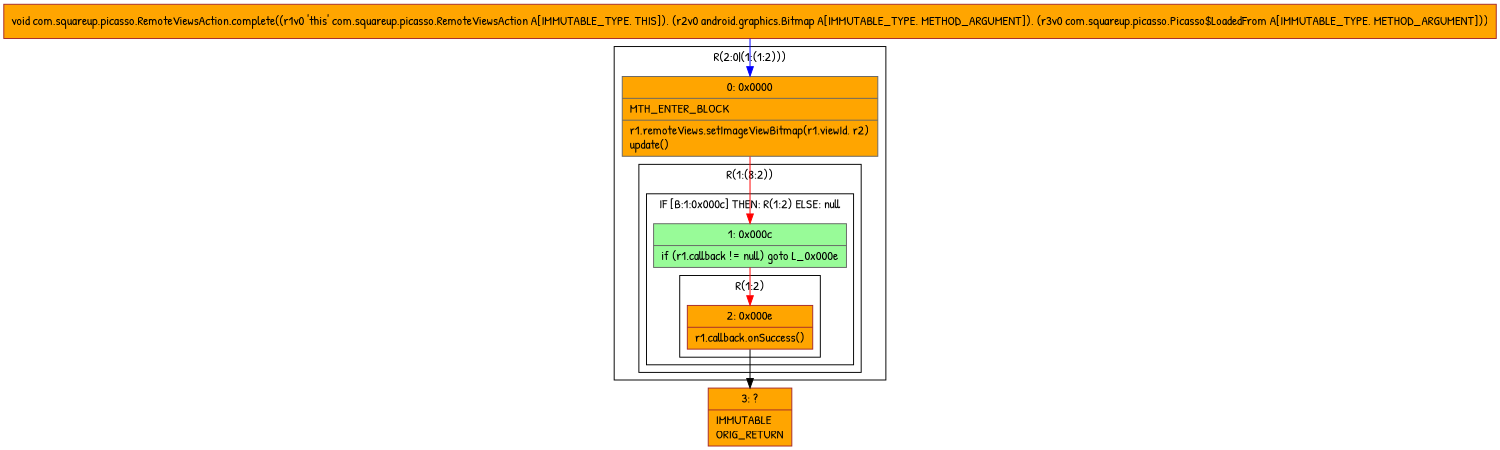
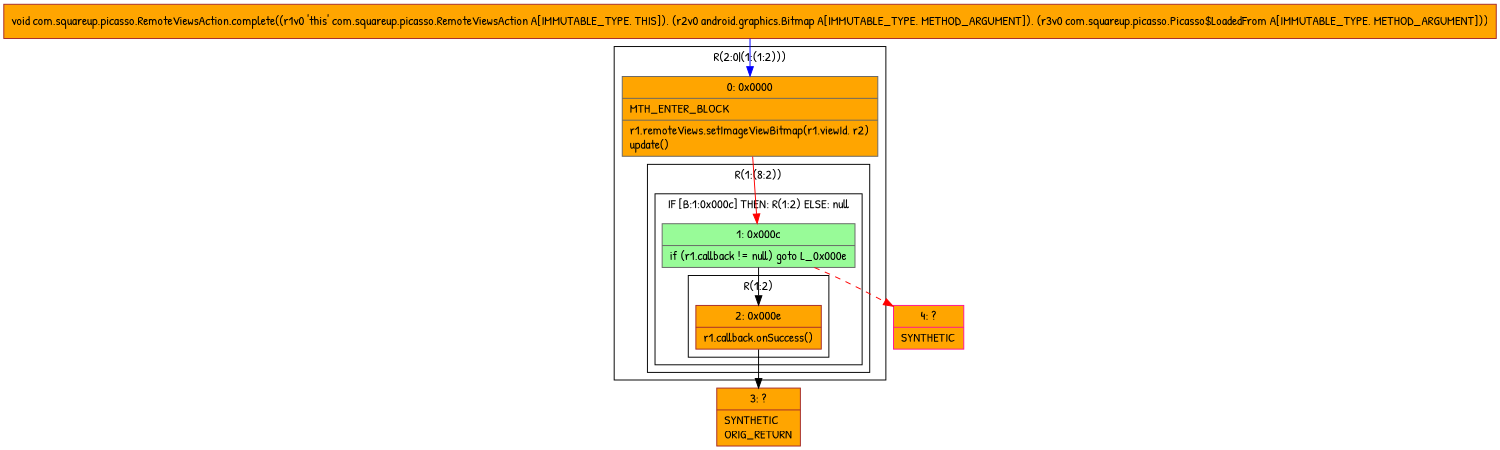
edge "1: 0x000c" -> "2: 0x000e": color red -> black
node "4: ?": added
node "3: ?": text "IMMUTABLE" -> "SYNTHETIC"
